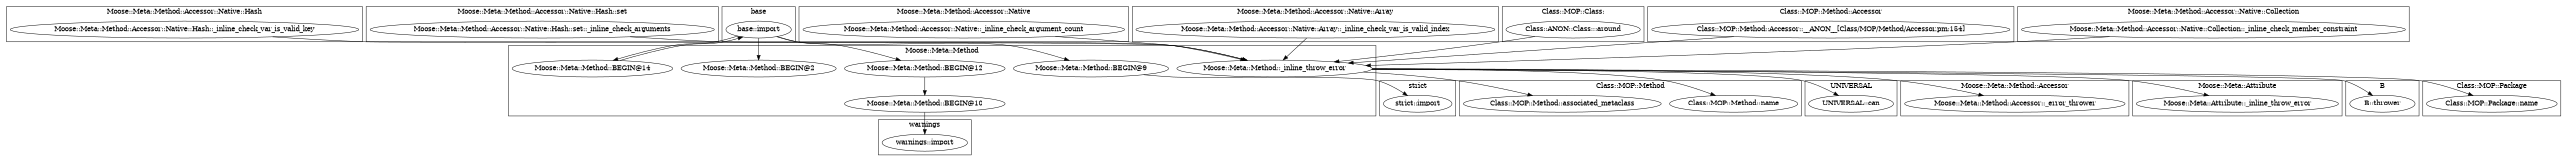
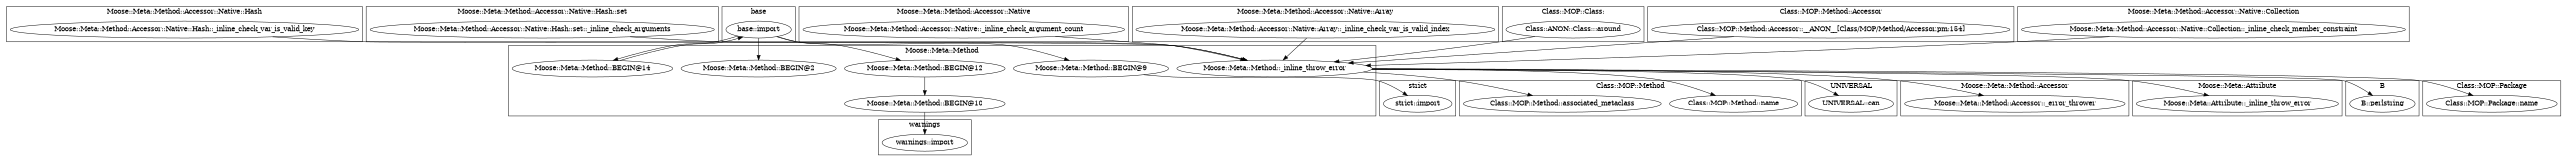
node "B::thrower": label "B::thrower" -> "B::perlstring"
